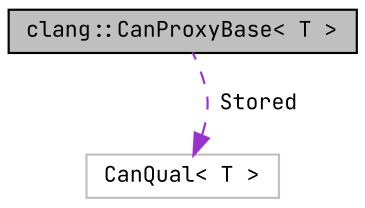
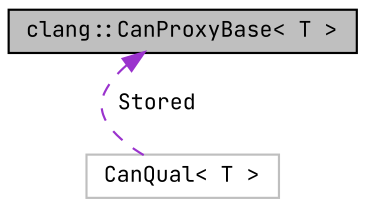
edge "clang::CanProxyBase< T >" -> "CanQual< T >": reversed
